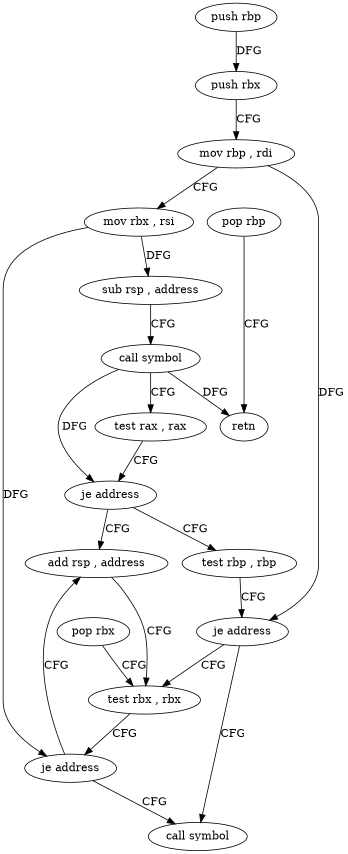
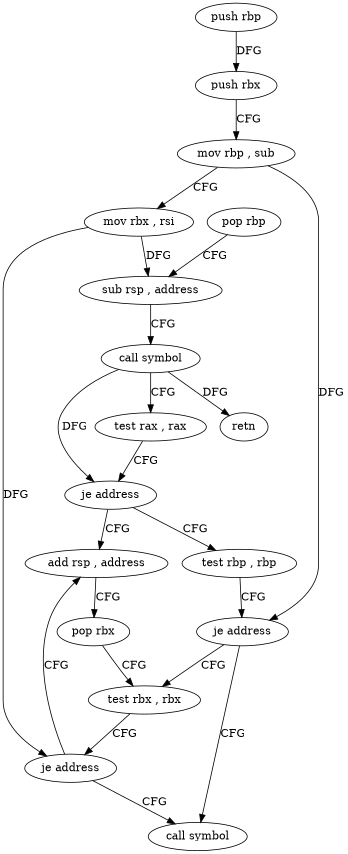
node "mov rbp , rdi": label "mov rbp , rdi" -> "mov rbp , sub"
edge "pop rbp" -> "retn": now "pop rbp" -> "sub rsp , address"
edge "add rsp , address" -> "test rbx , rbx": now "add rsp , address" -> "pop rbx"
